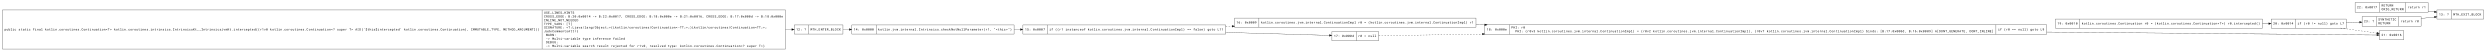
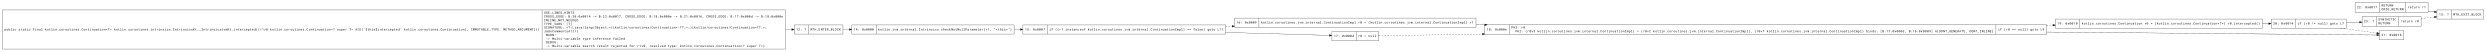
edge "23: ?" -> "13: ?": style solid -> dashed
edge "18: 0x000e" -> "19: 0x0010": added
